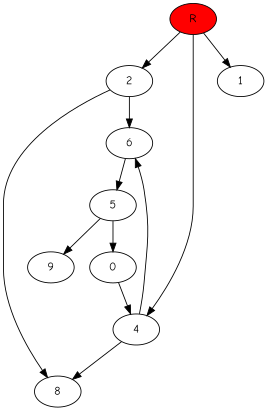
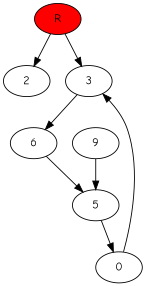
node "1": removed
edge "2" -> "6": removed
edge "5" -> "9": reversed
node "4": label "4" -> "3"
node "8": removed
